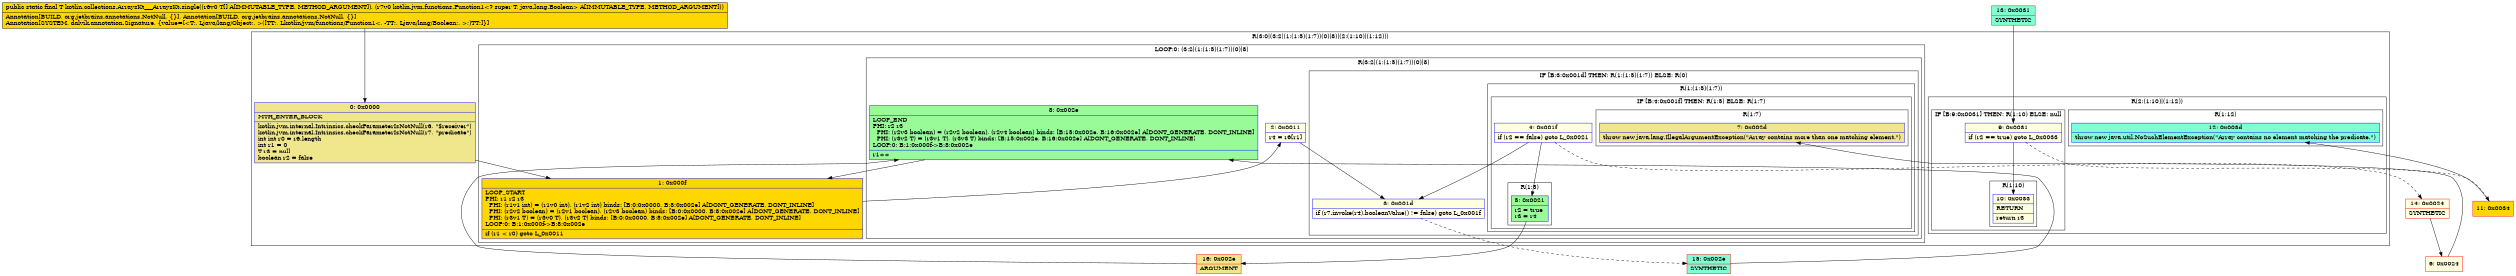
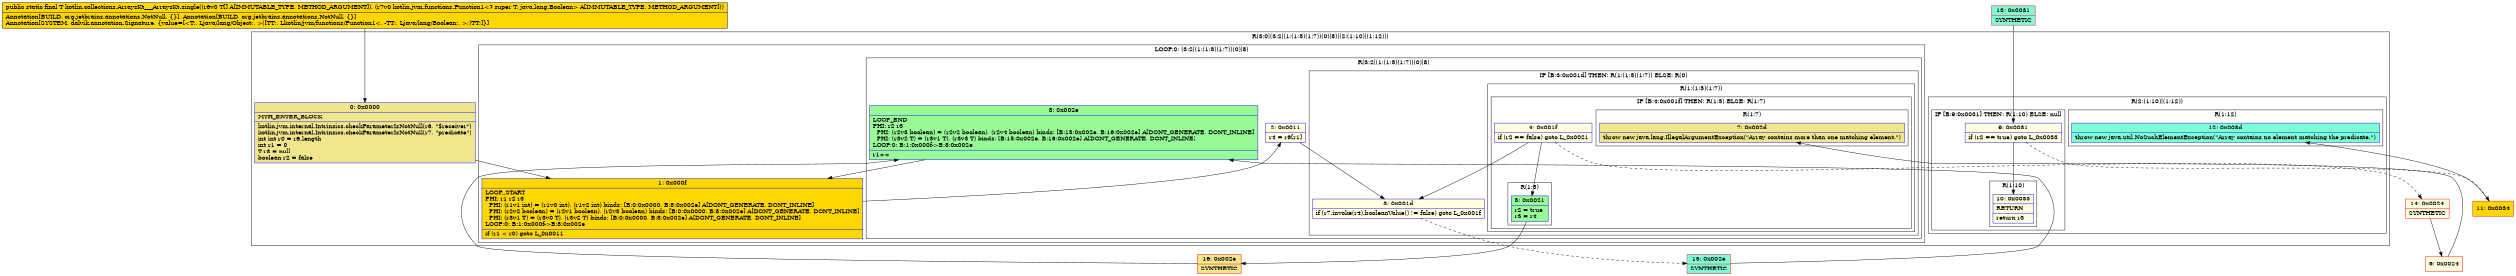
node "16: 0x002e": text "ARGUMENT" -> "SYNTHETIC"
